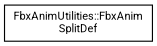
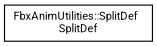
node "FbxAnimUtilities::FbxAnim SplitDef": label "FbxAnimUtilities::FbxAnim SplitDef" -> "FbxAnimUtilities::SplitDef SplitDef"
